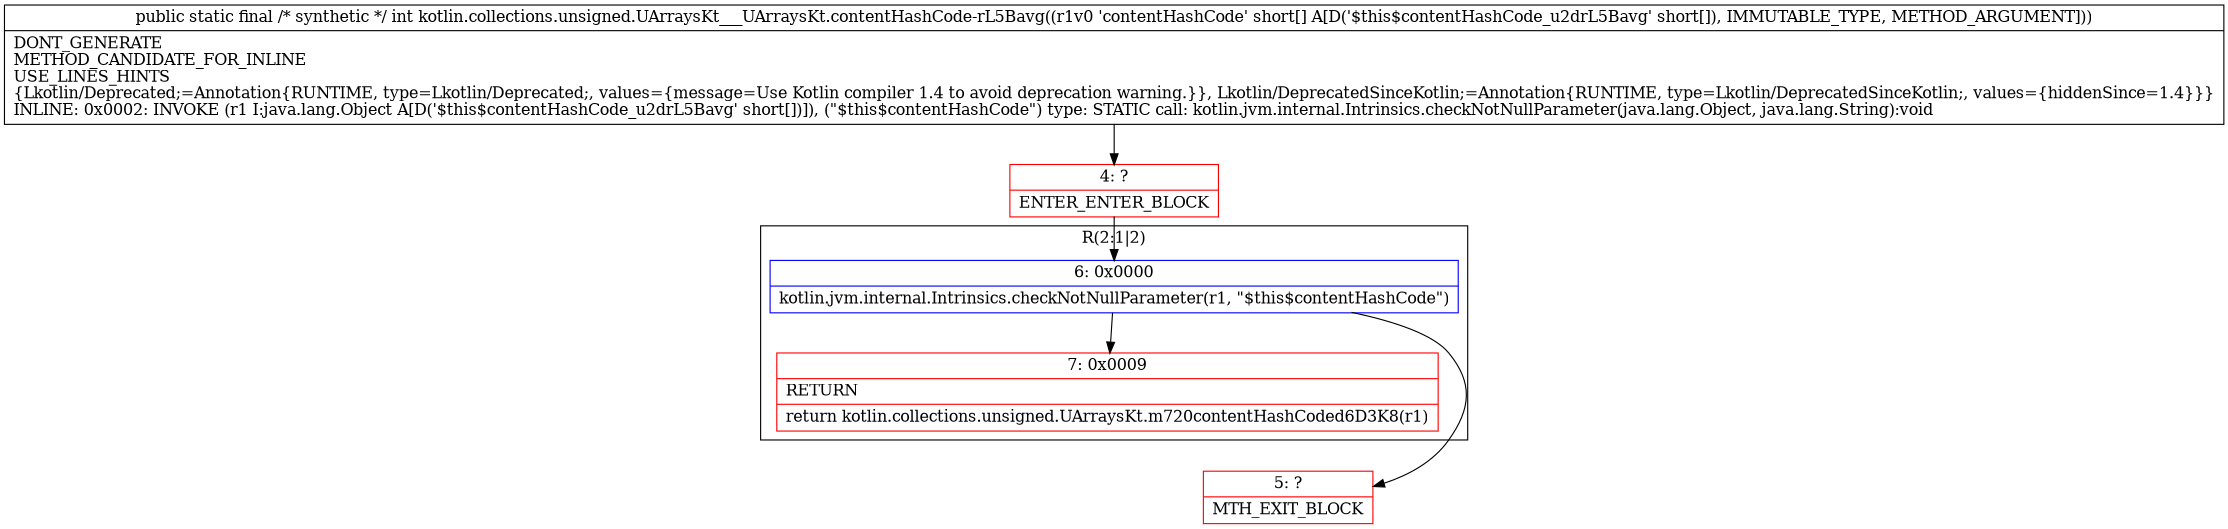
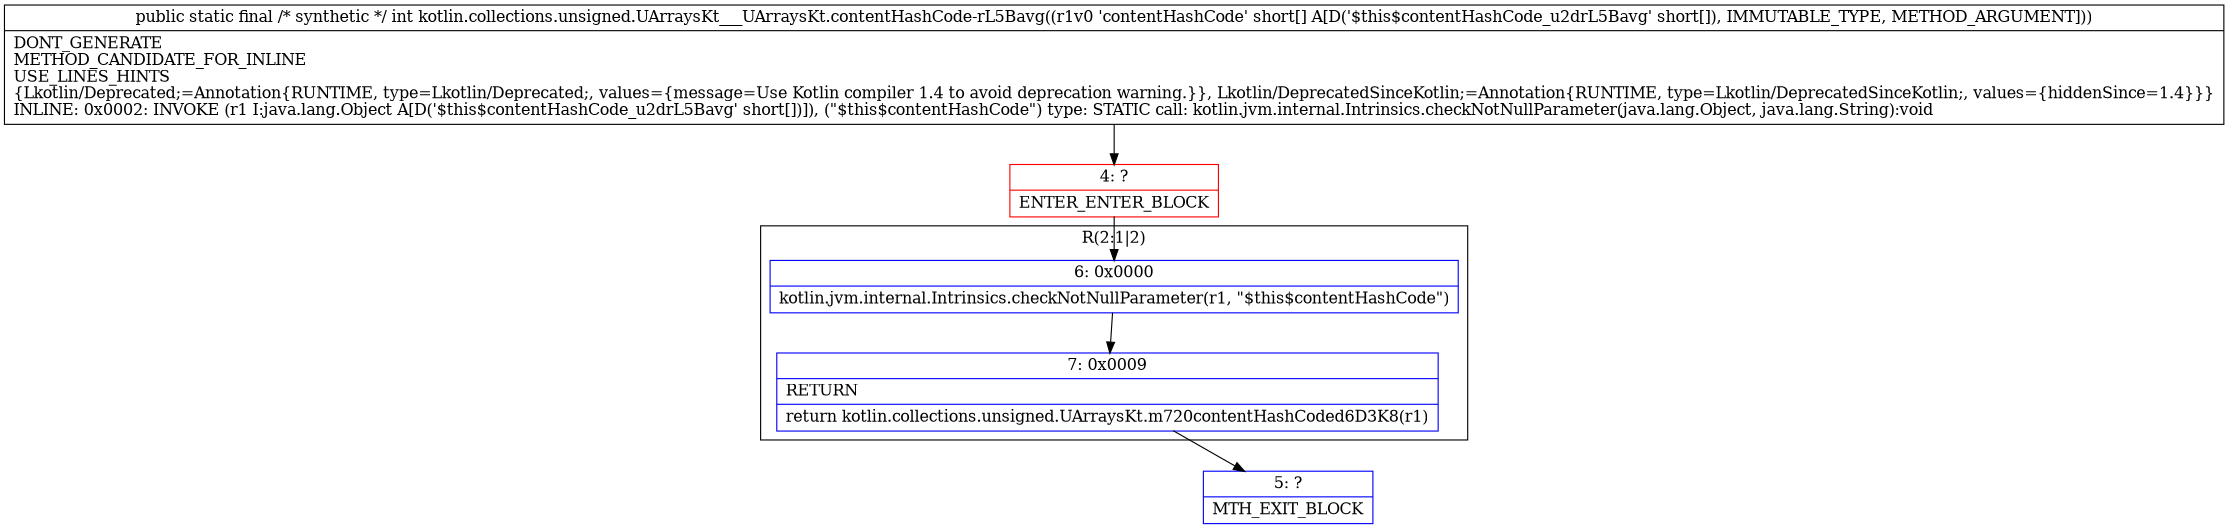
edge "6: 0x0000" -> "5: ?": now "7: 0x0009" -> "5: ?"
node "7: 0x0009": color red -> blue
node "5: ?": color red -> blue
